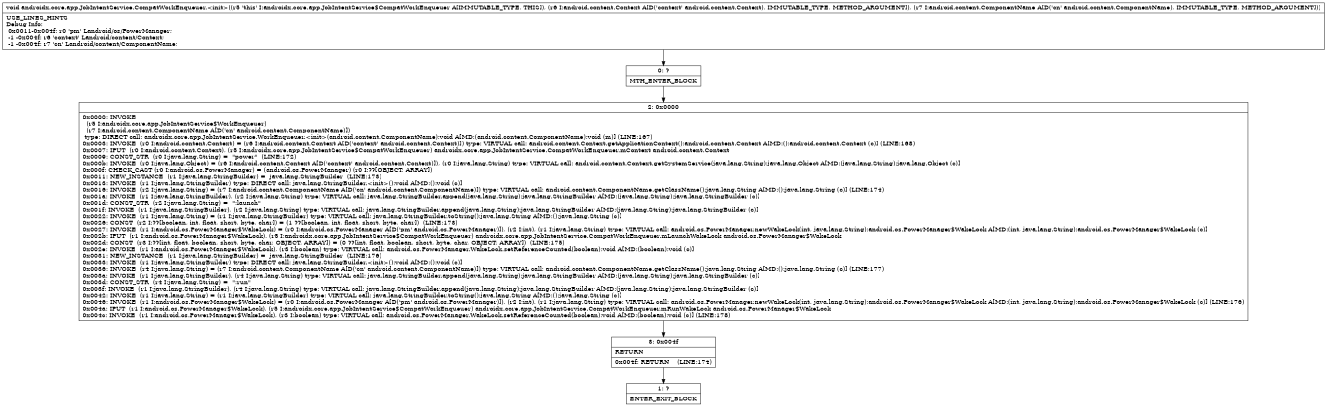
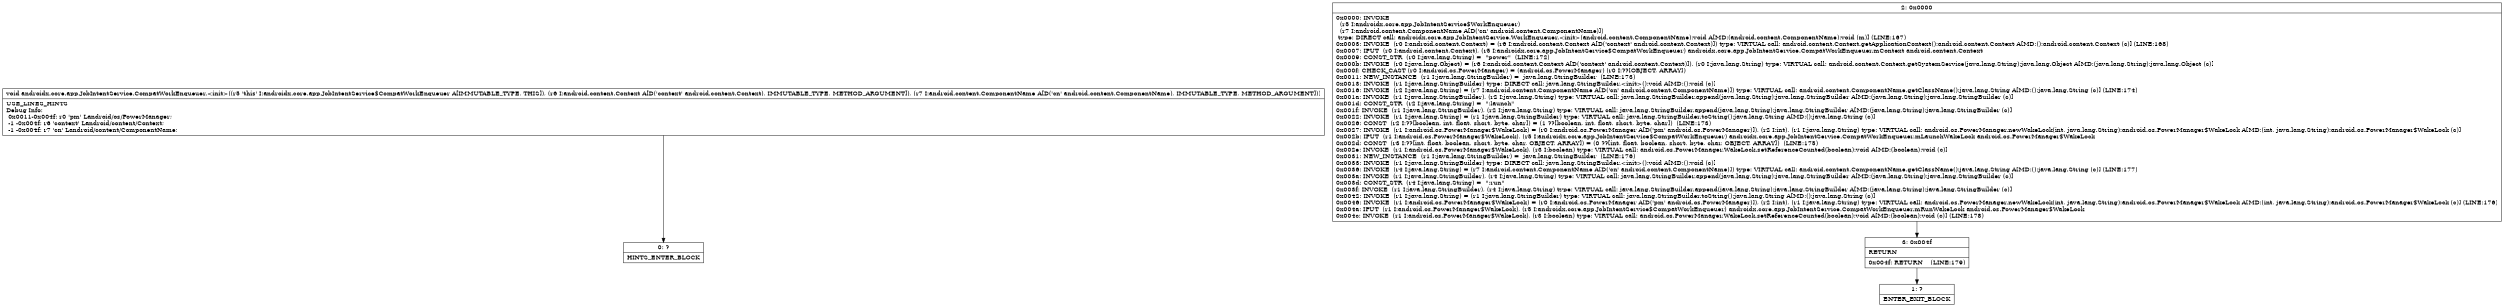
node "0: ?": text "MTH_ENTER_BLOCK" -> "HINTS_ENTER_BLOCK"
edge "0: ?" -> "2: 0x0000": removed
node "3: 0x004f": text "0x004f: RETURN    (LINE:174)" -> "0x004f: RETURN    (LINE:179)"
